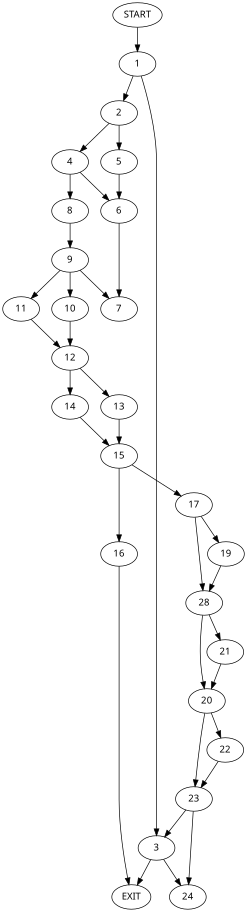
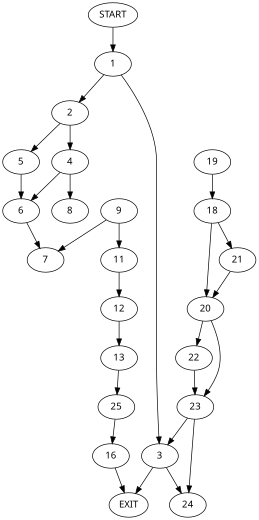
edge "8" -> "9": removed
node "10": removed
node "14": removed
node "15": label "15" -> "25"
node "17": removed
node "28": label "28" -> "18"
